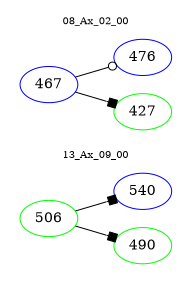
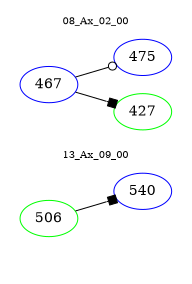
node "476": label "476" -> "475"
node "490": removed
